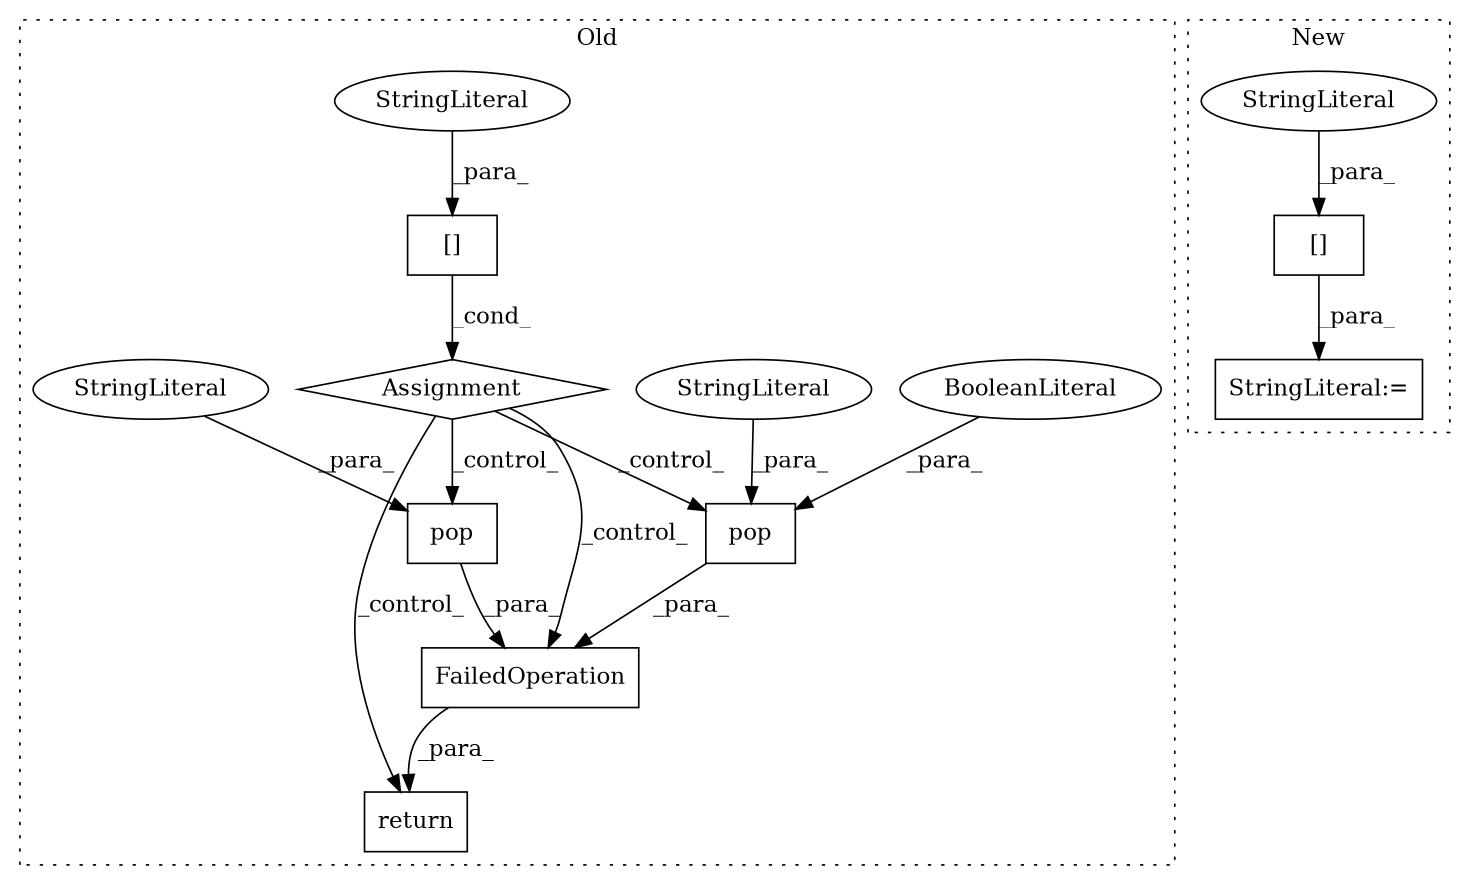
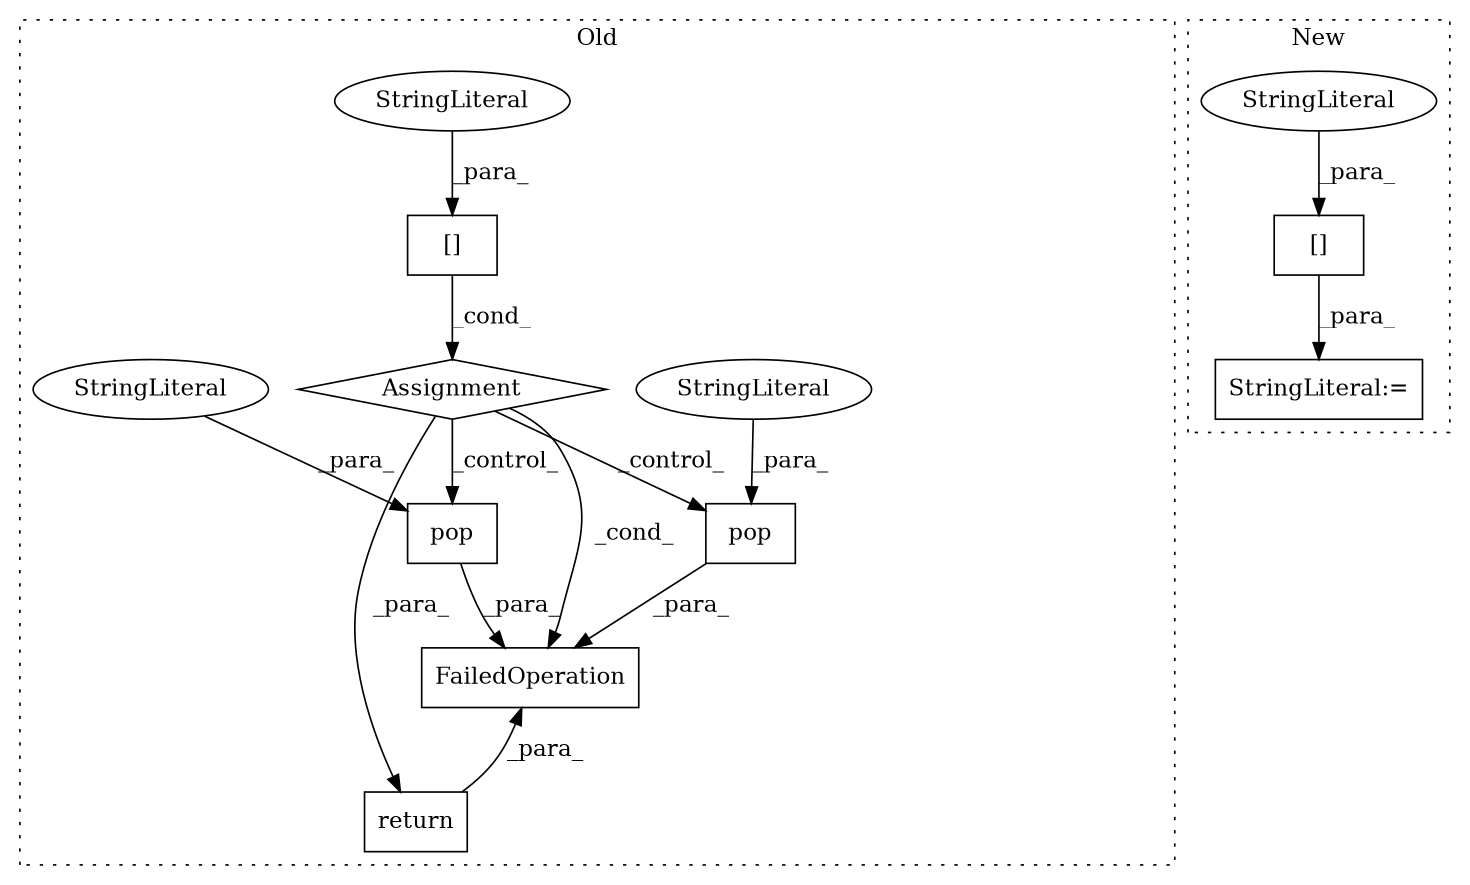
node "BooleanLiteral": removed
edge "Assignment" -> "FailedOperation": label "_control_" -> "_cond_"
edge "Assignment" -> "return": label "_control_" -> "_para_"
edge "FailedOperation" -> "return": reversed
